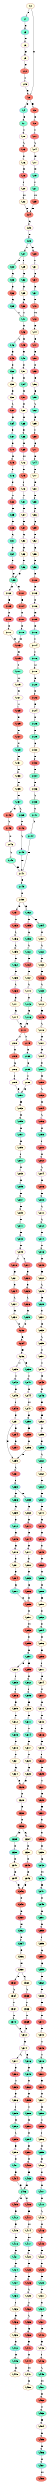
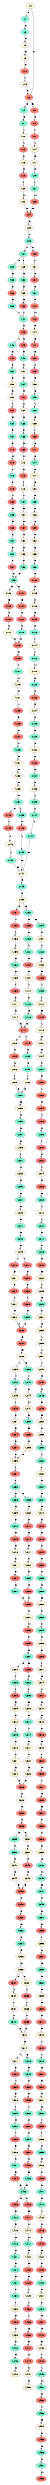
edge "S251" -> "S259": now "S257" -> "S259"
